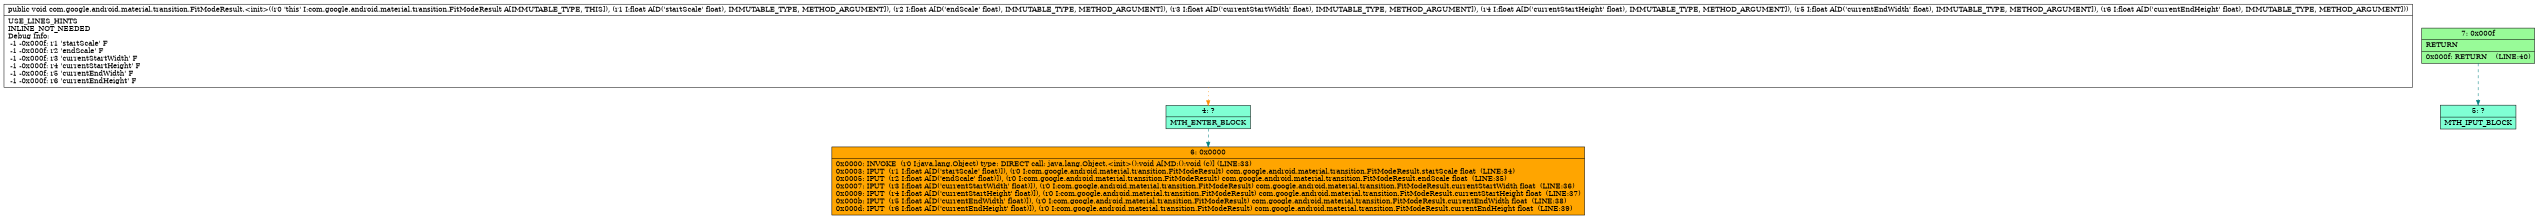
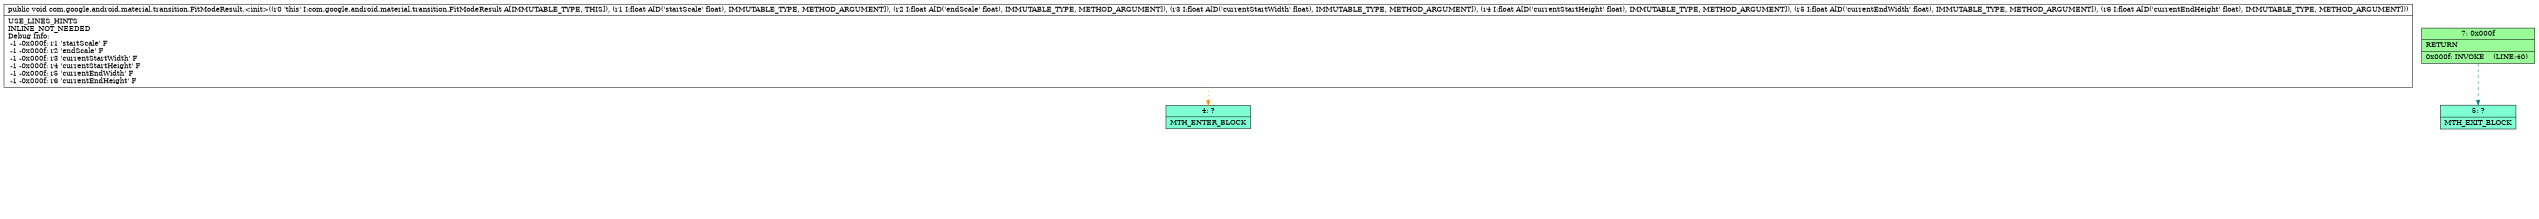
node "7: 0x000f": text "0x000f: RETURN    (LINE:40)" -> "0x000f: INVOKE    (LINE:40)"
node "5: ?": text "MTH_IPUT_BLOCK" -> "MTH_EXIT_BLOCK"
node "6: 0x0000": removed
